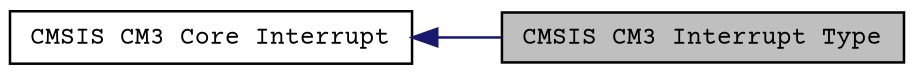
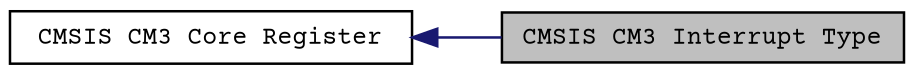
node "CMSIS CM3 Core Interrupt": label "CMSIS CM3 Core Interrupt" -> "CMSIS CM3 Core Register"
